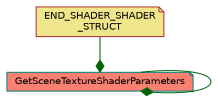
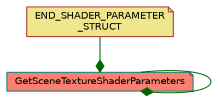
node "END_SHADER_SHADER _STRUCT": label "END_SHADER_SHADER _STRUCT" -> "END_SHADER_PARAMETER _STRUCT"
